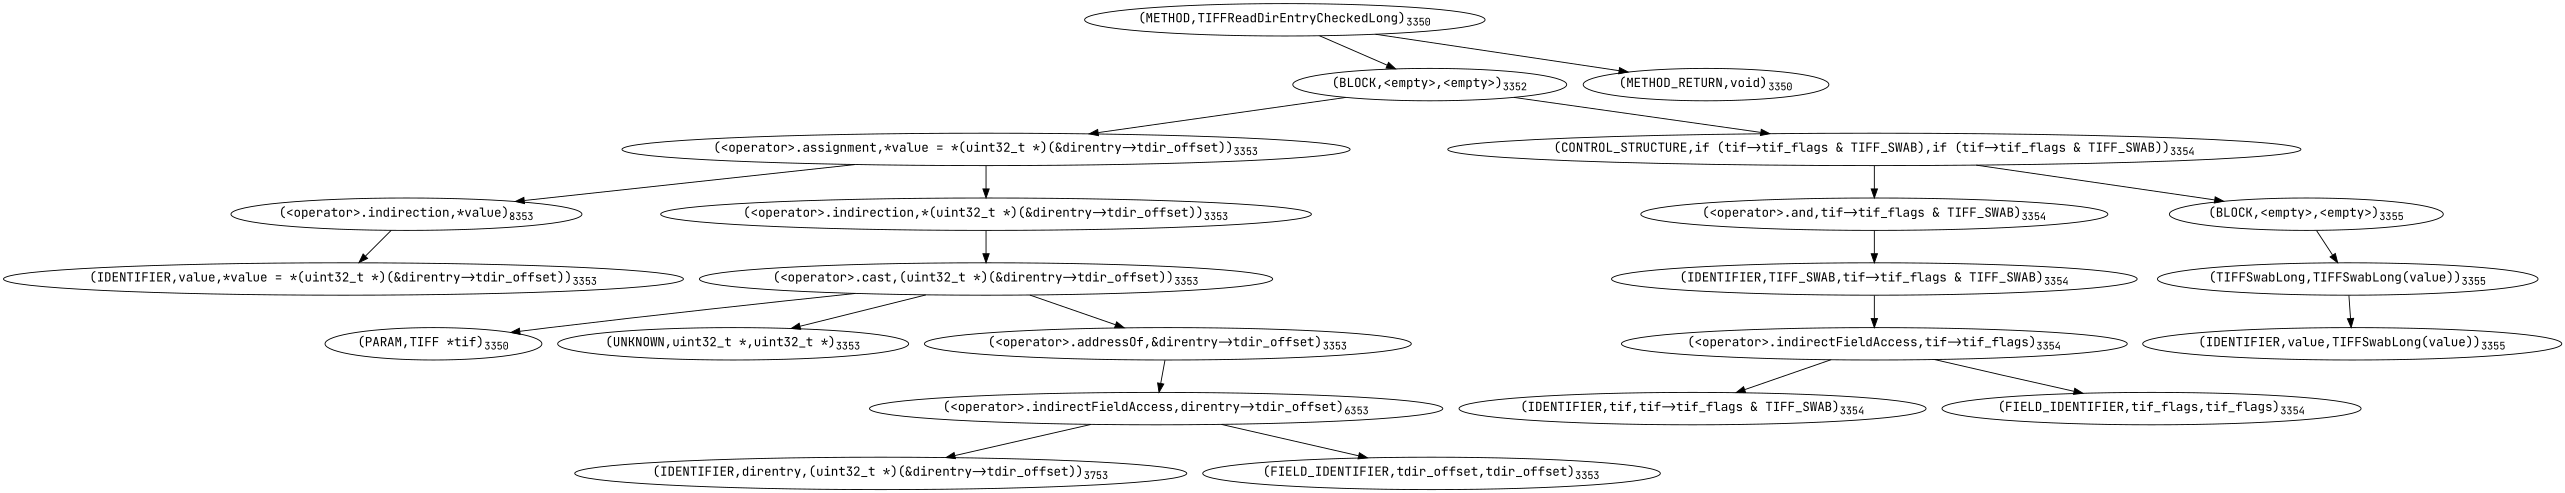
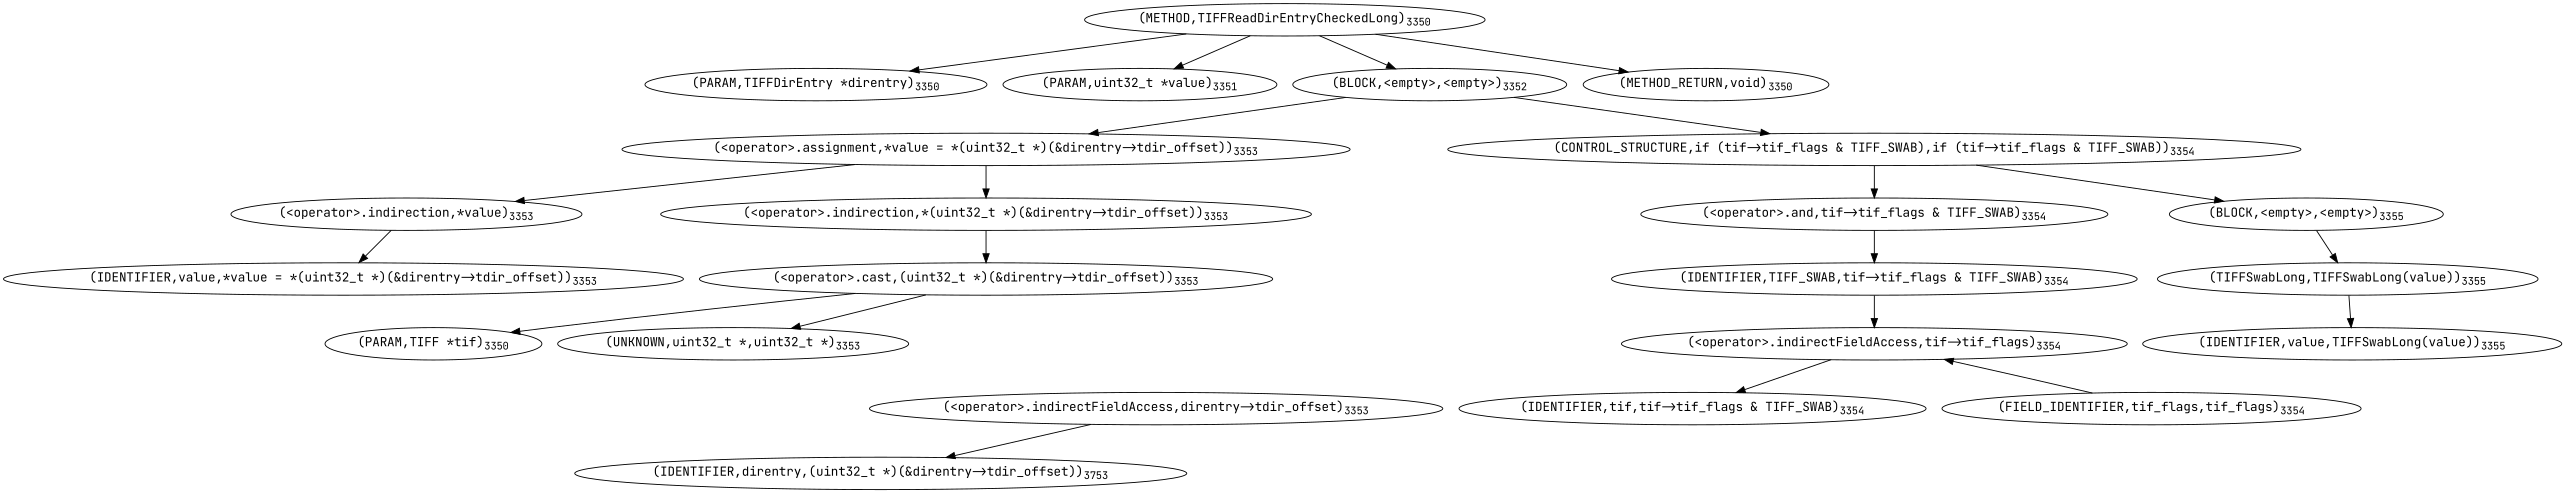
node "(PARAM,TIFFDirEntry *direntry)": added
node "(PARAM,uint32_t *value)": added
node "(<operator>.indirection,*value)": text "8353" -> "3353"
node "(<operator>.addressOf,&direntry->tdir_offset)": removed
edge "(<operator>.indirectFieldAccess,tif->tif_flags)" -> "(FIELD_IDENTIFIER,tif_flags,tif_flags)": reversed
node "(<operator>.indirectFieldAccess,direntry->tdir_offset)": text "6353" -> "3353"
node "(FIELD_IDENTIFIER,tdir_offset,tdir_offset)": removed
